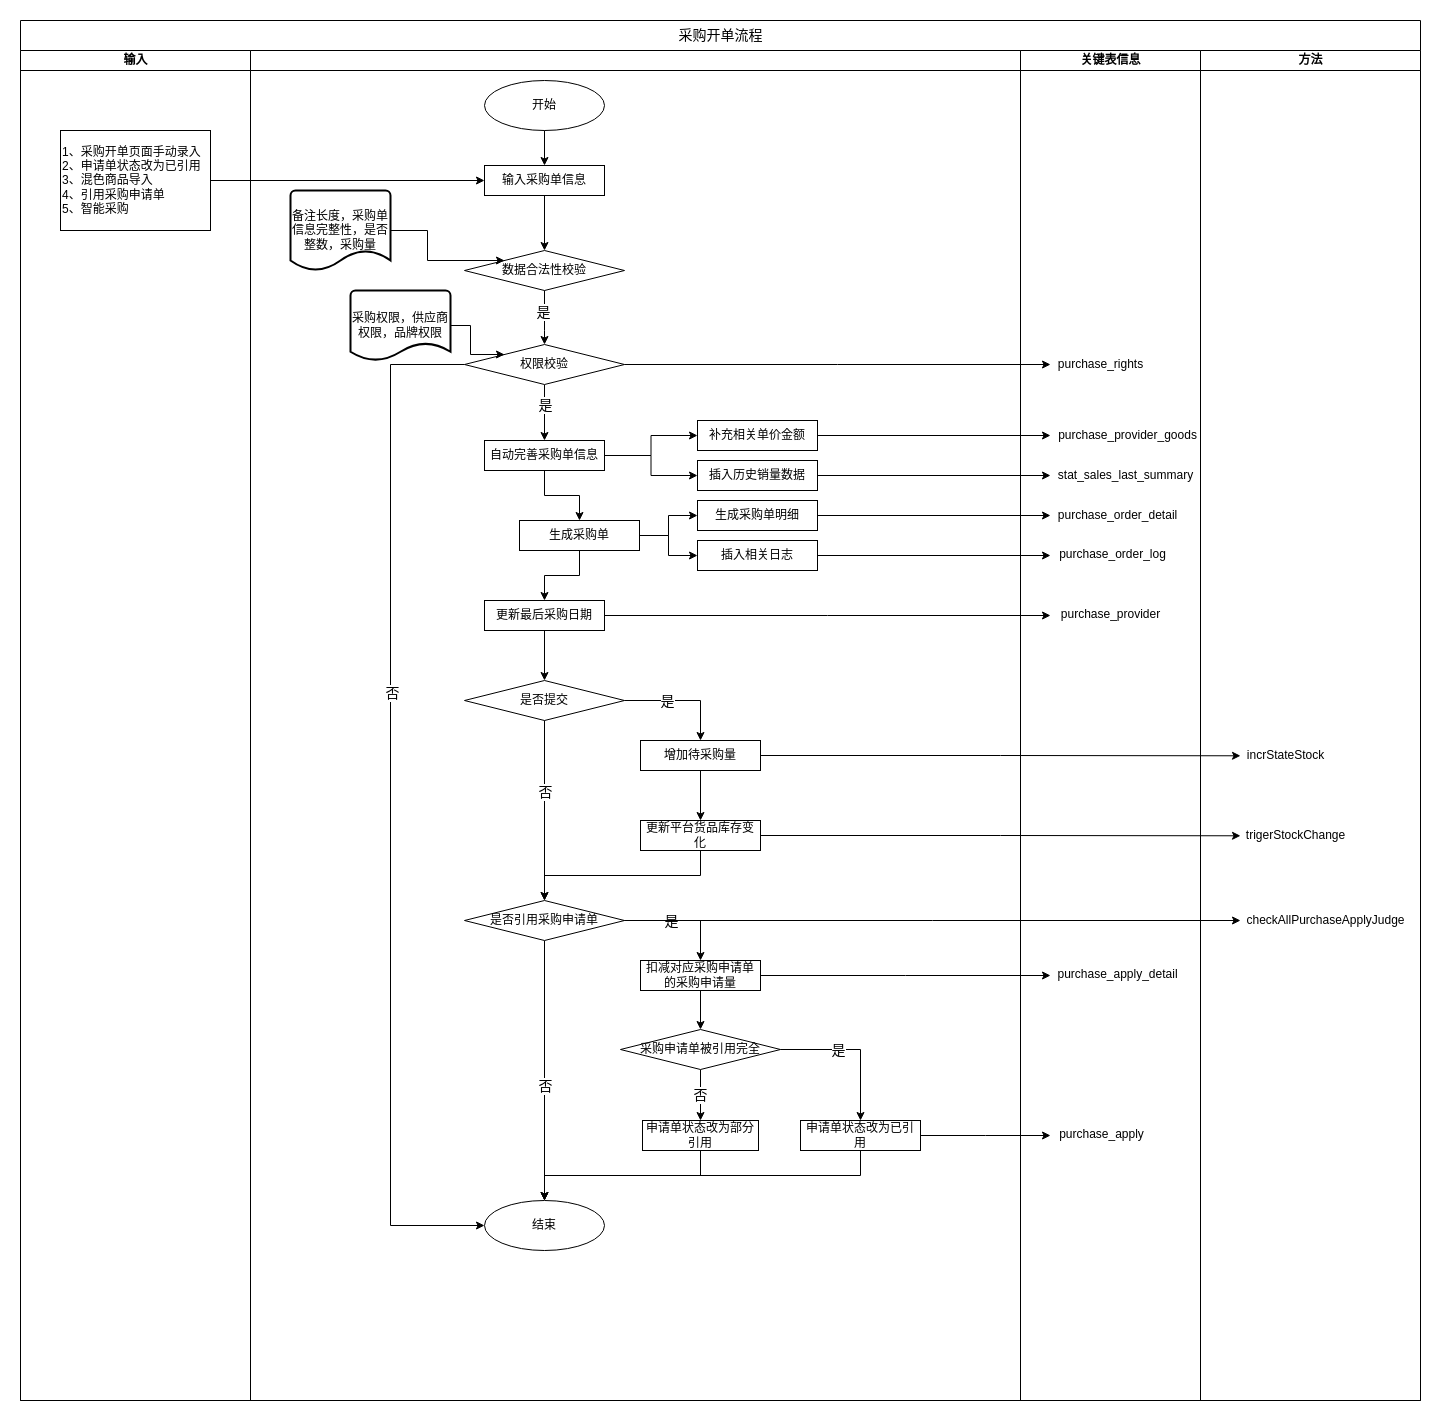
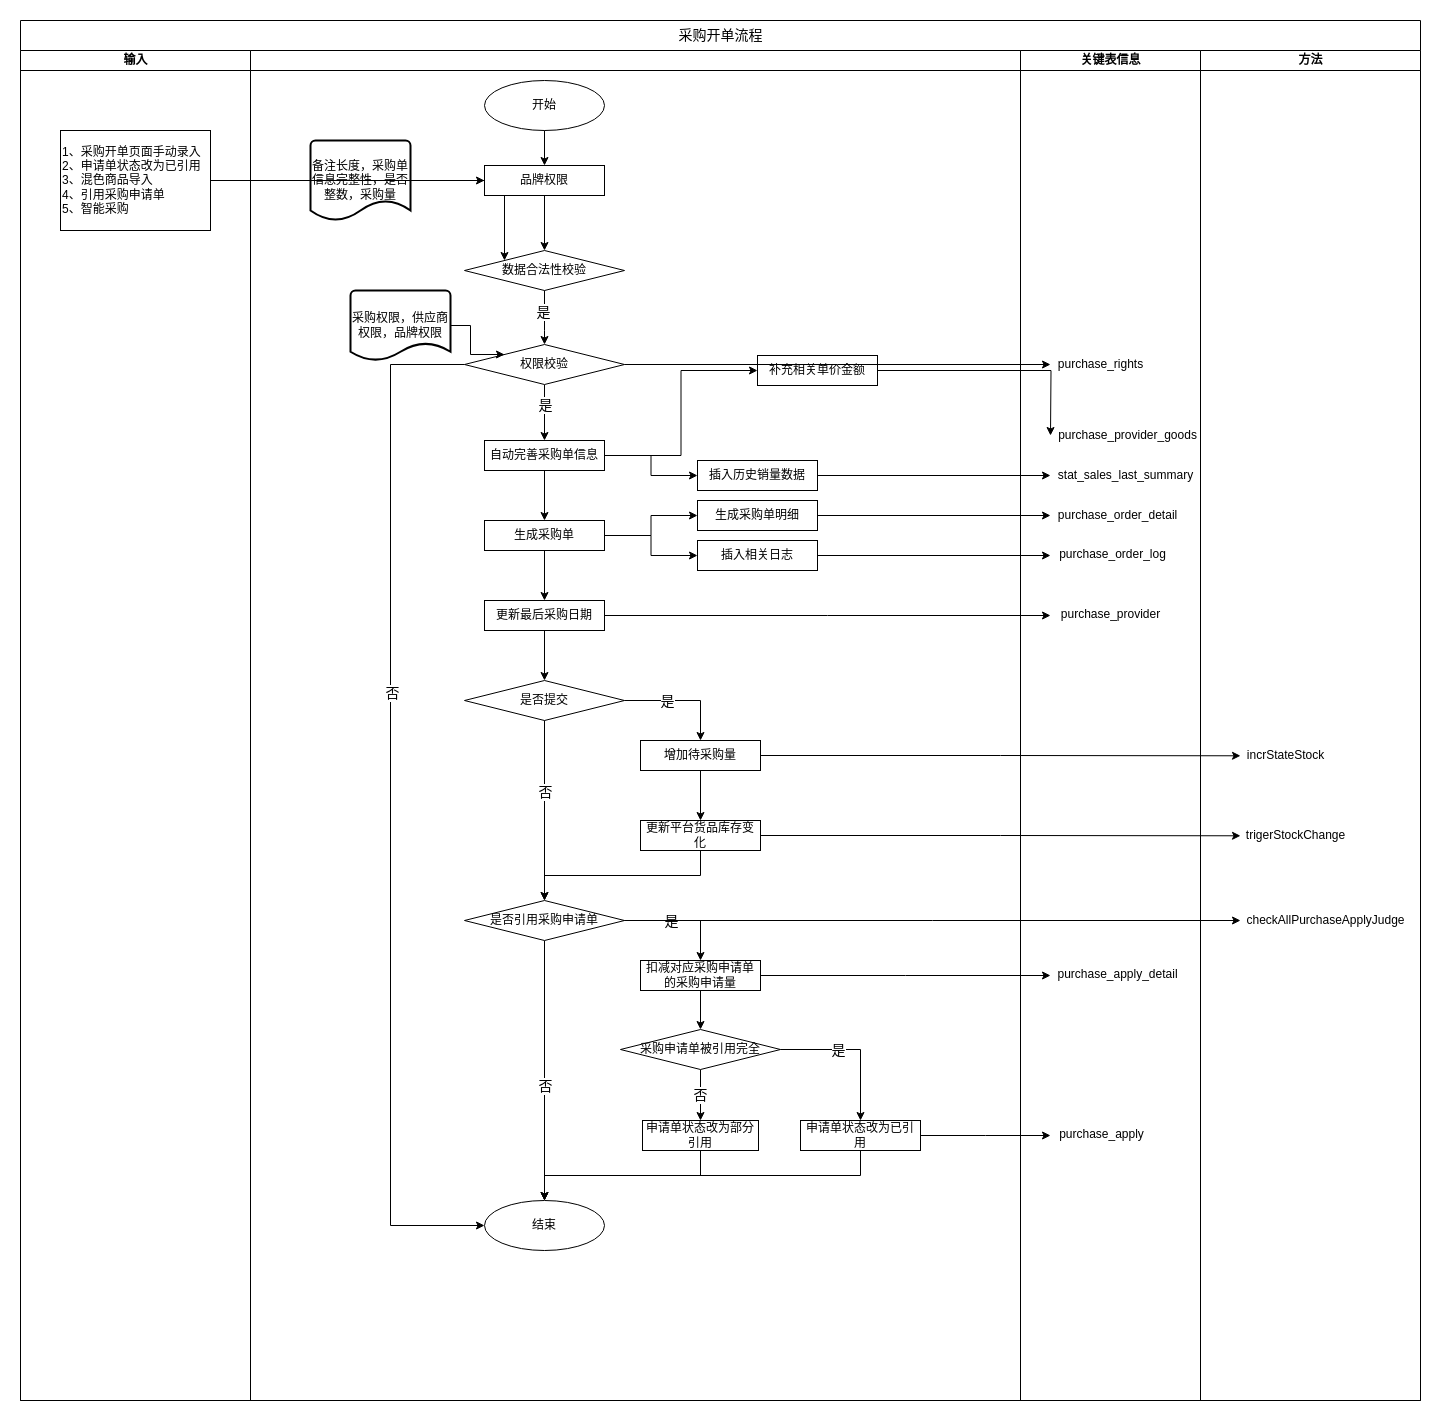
node "输入采购单信息": label "输入采购单信息" -> "品牌权限"
node "备注长度，采购单信息完整性，是否整数，采购量": moved (341, 231) -> (361, 181)
node "补充相关单价金额": moved (758, 436) -> (818, 371)
node "生成采购单": moved (580, 536) -> (545, 536)
